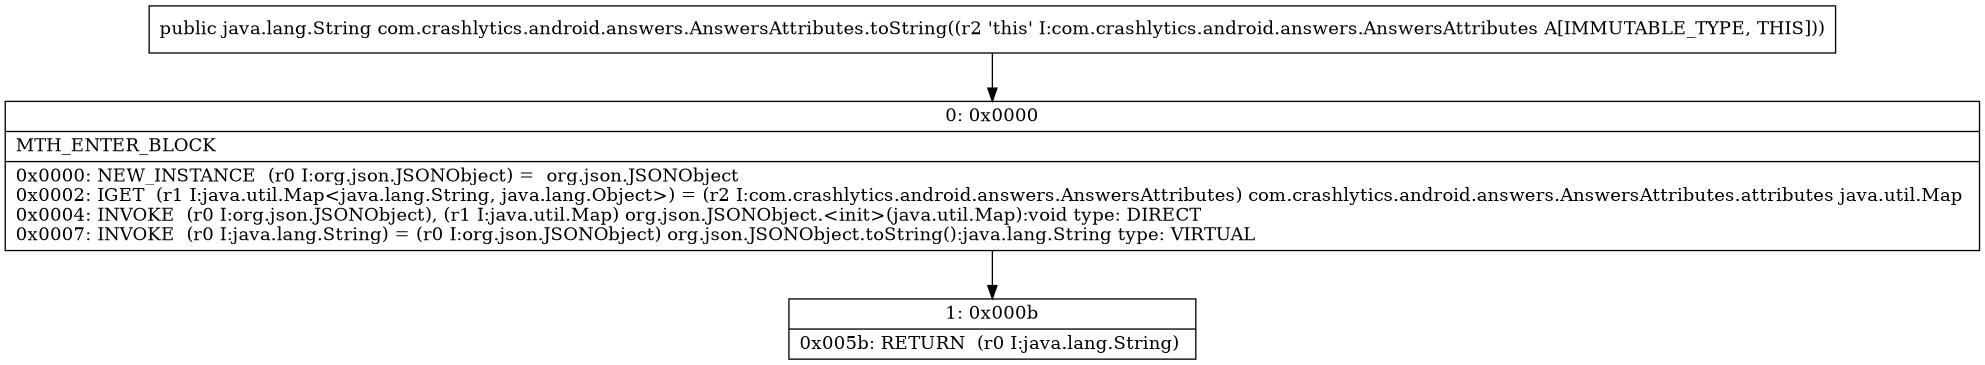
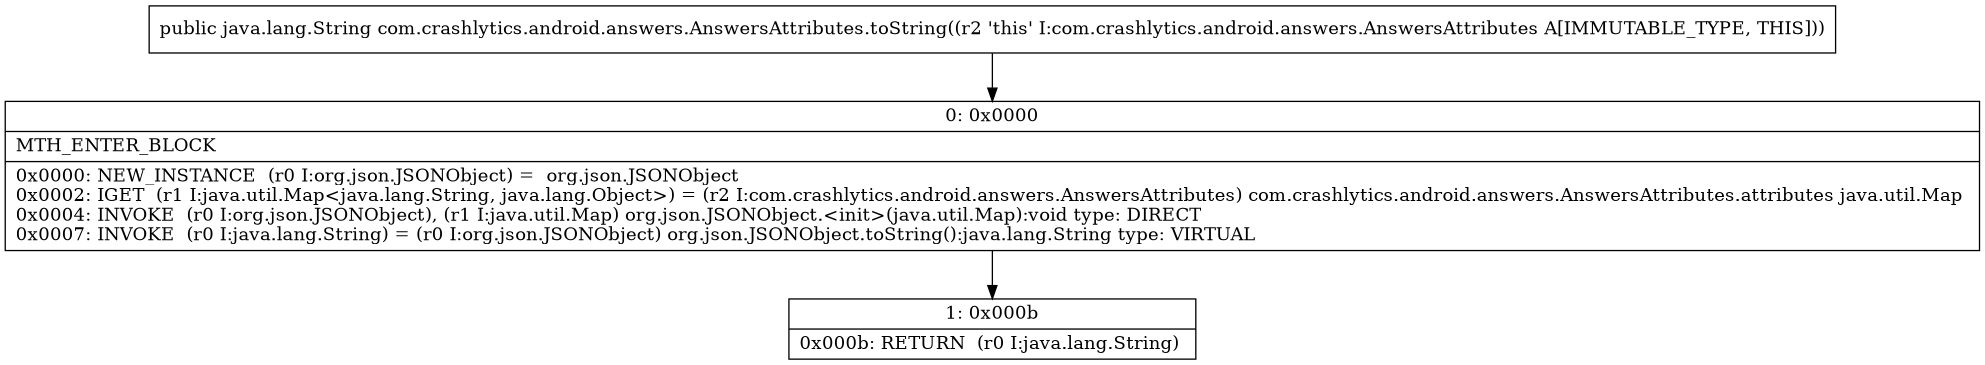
node "1: 0x000b": text "0x005b: RETURN  (r0 I:java.lang.String)" -> "0x000b: RETURN  (r0 I:java.lang.String)"
